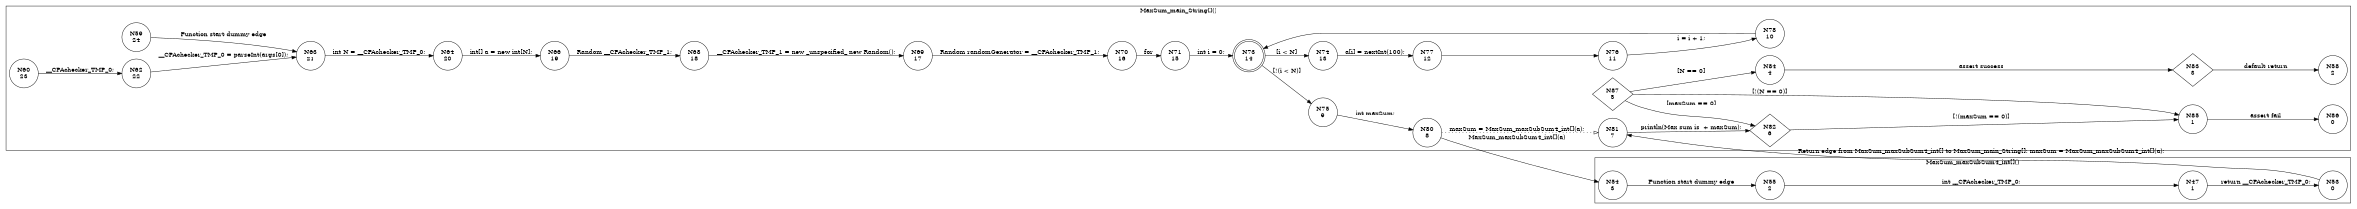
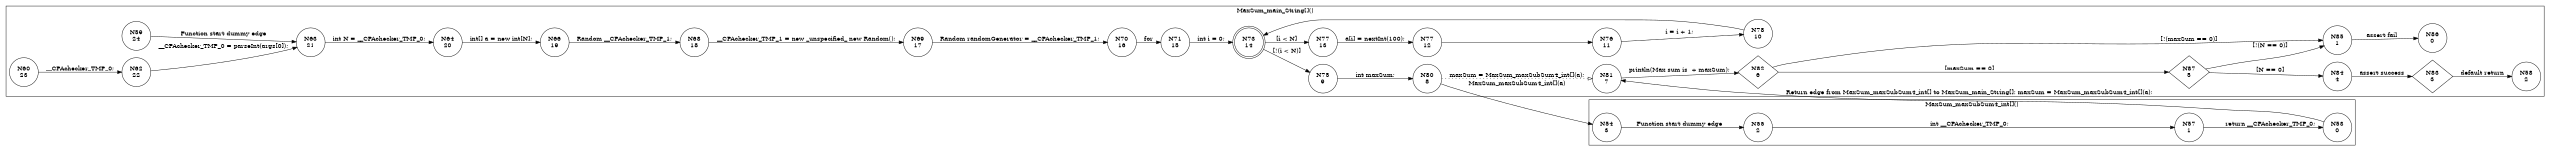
node "N74 13": label "N74 13" -> "N77 13"
edge "N87 5" -> "N82 6": reversed
node "N47 1": label "N47 1" -> "N57 1"
